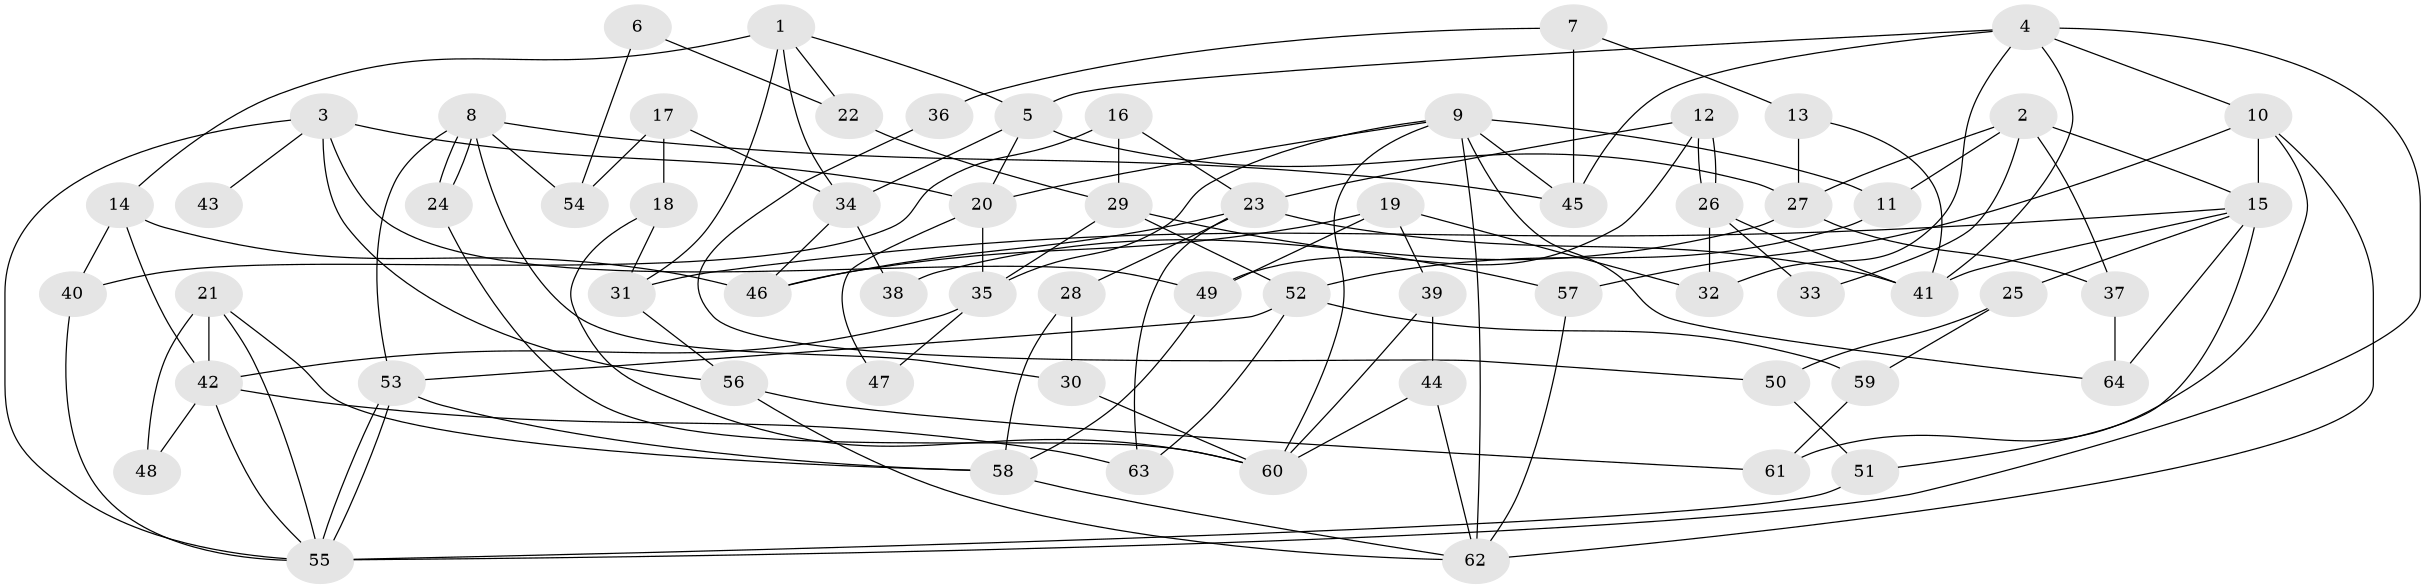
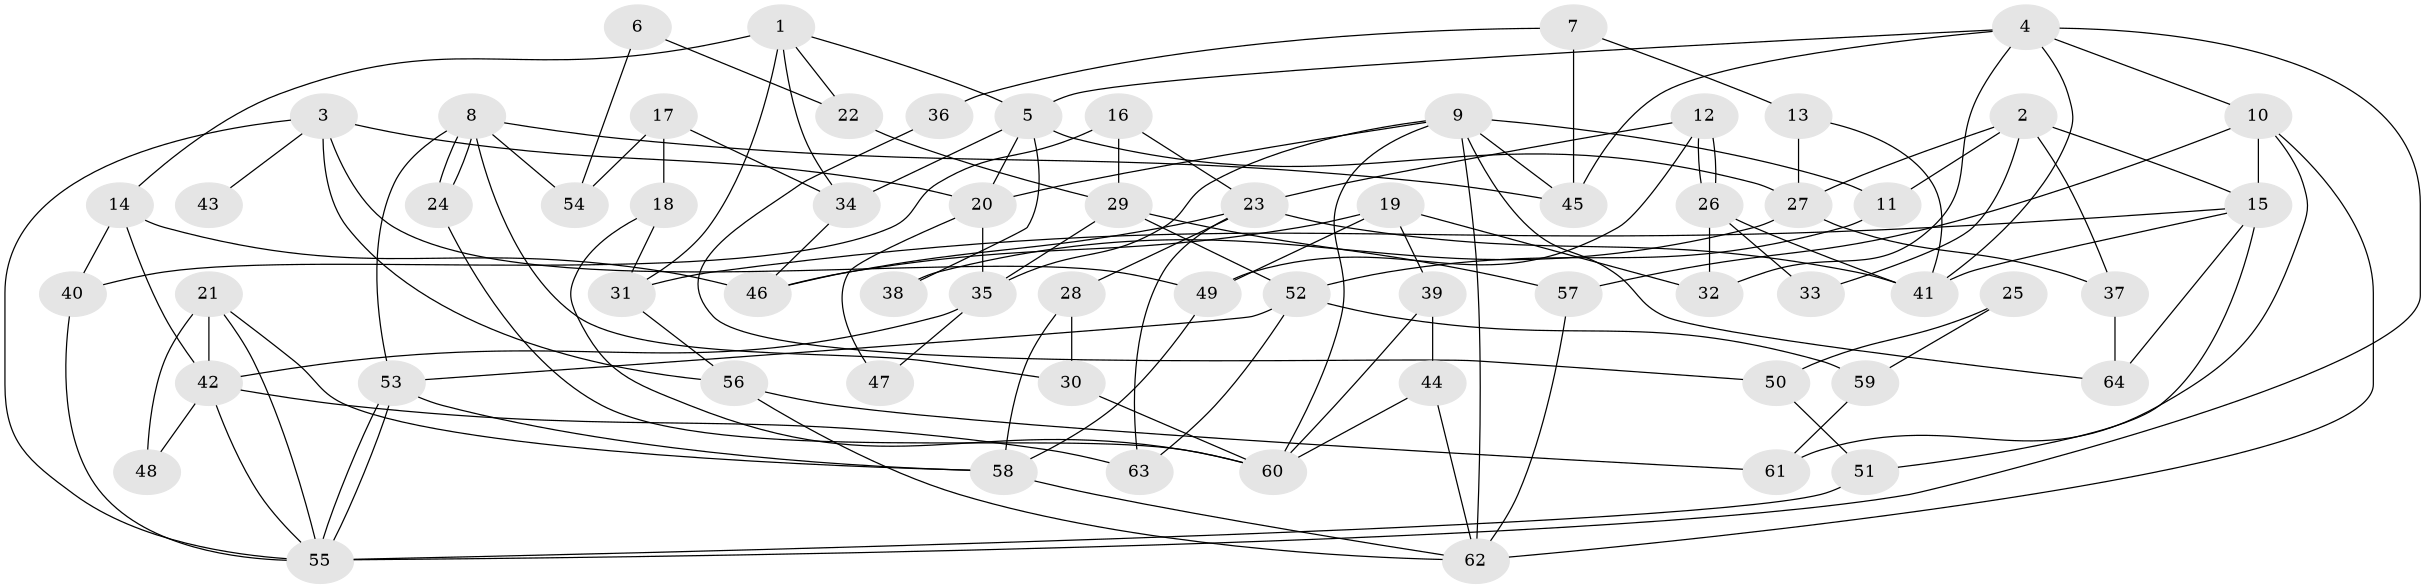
edge "34" -- "38": now "5" -- "38"
edge "15" -- "25": removed
